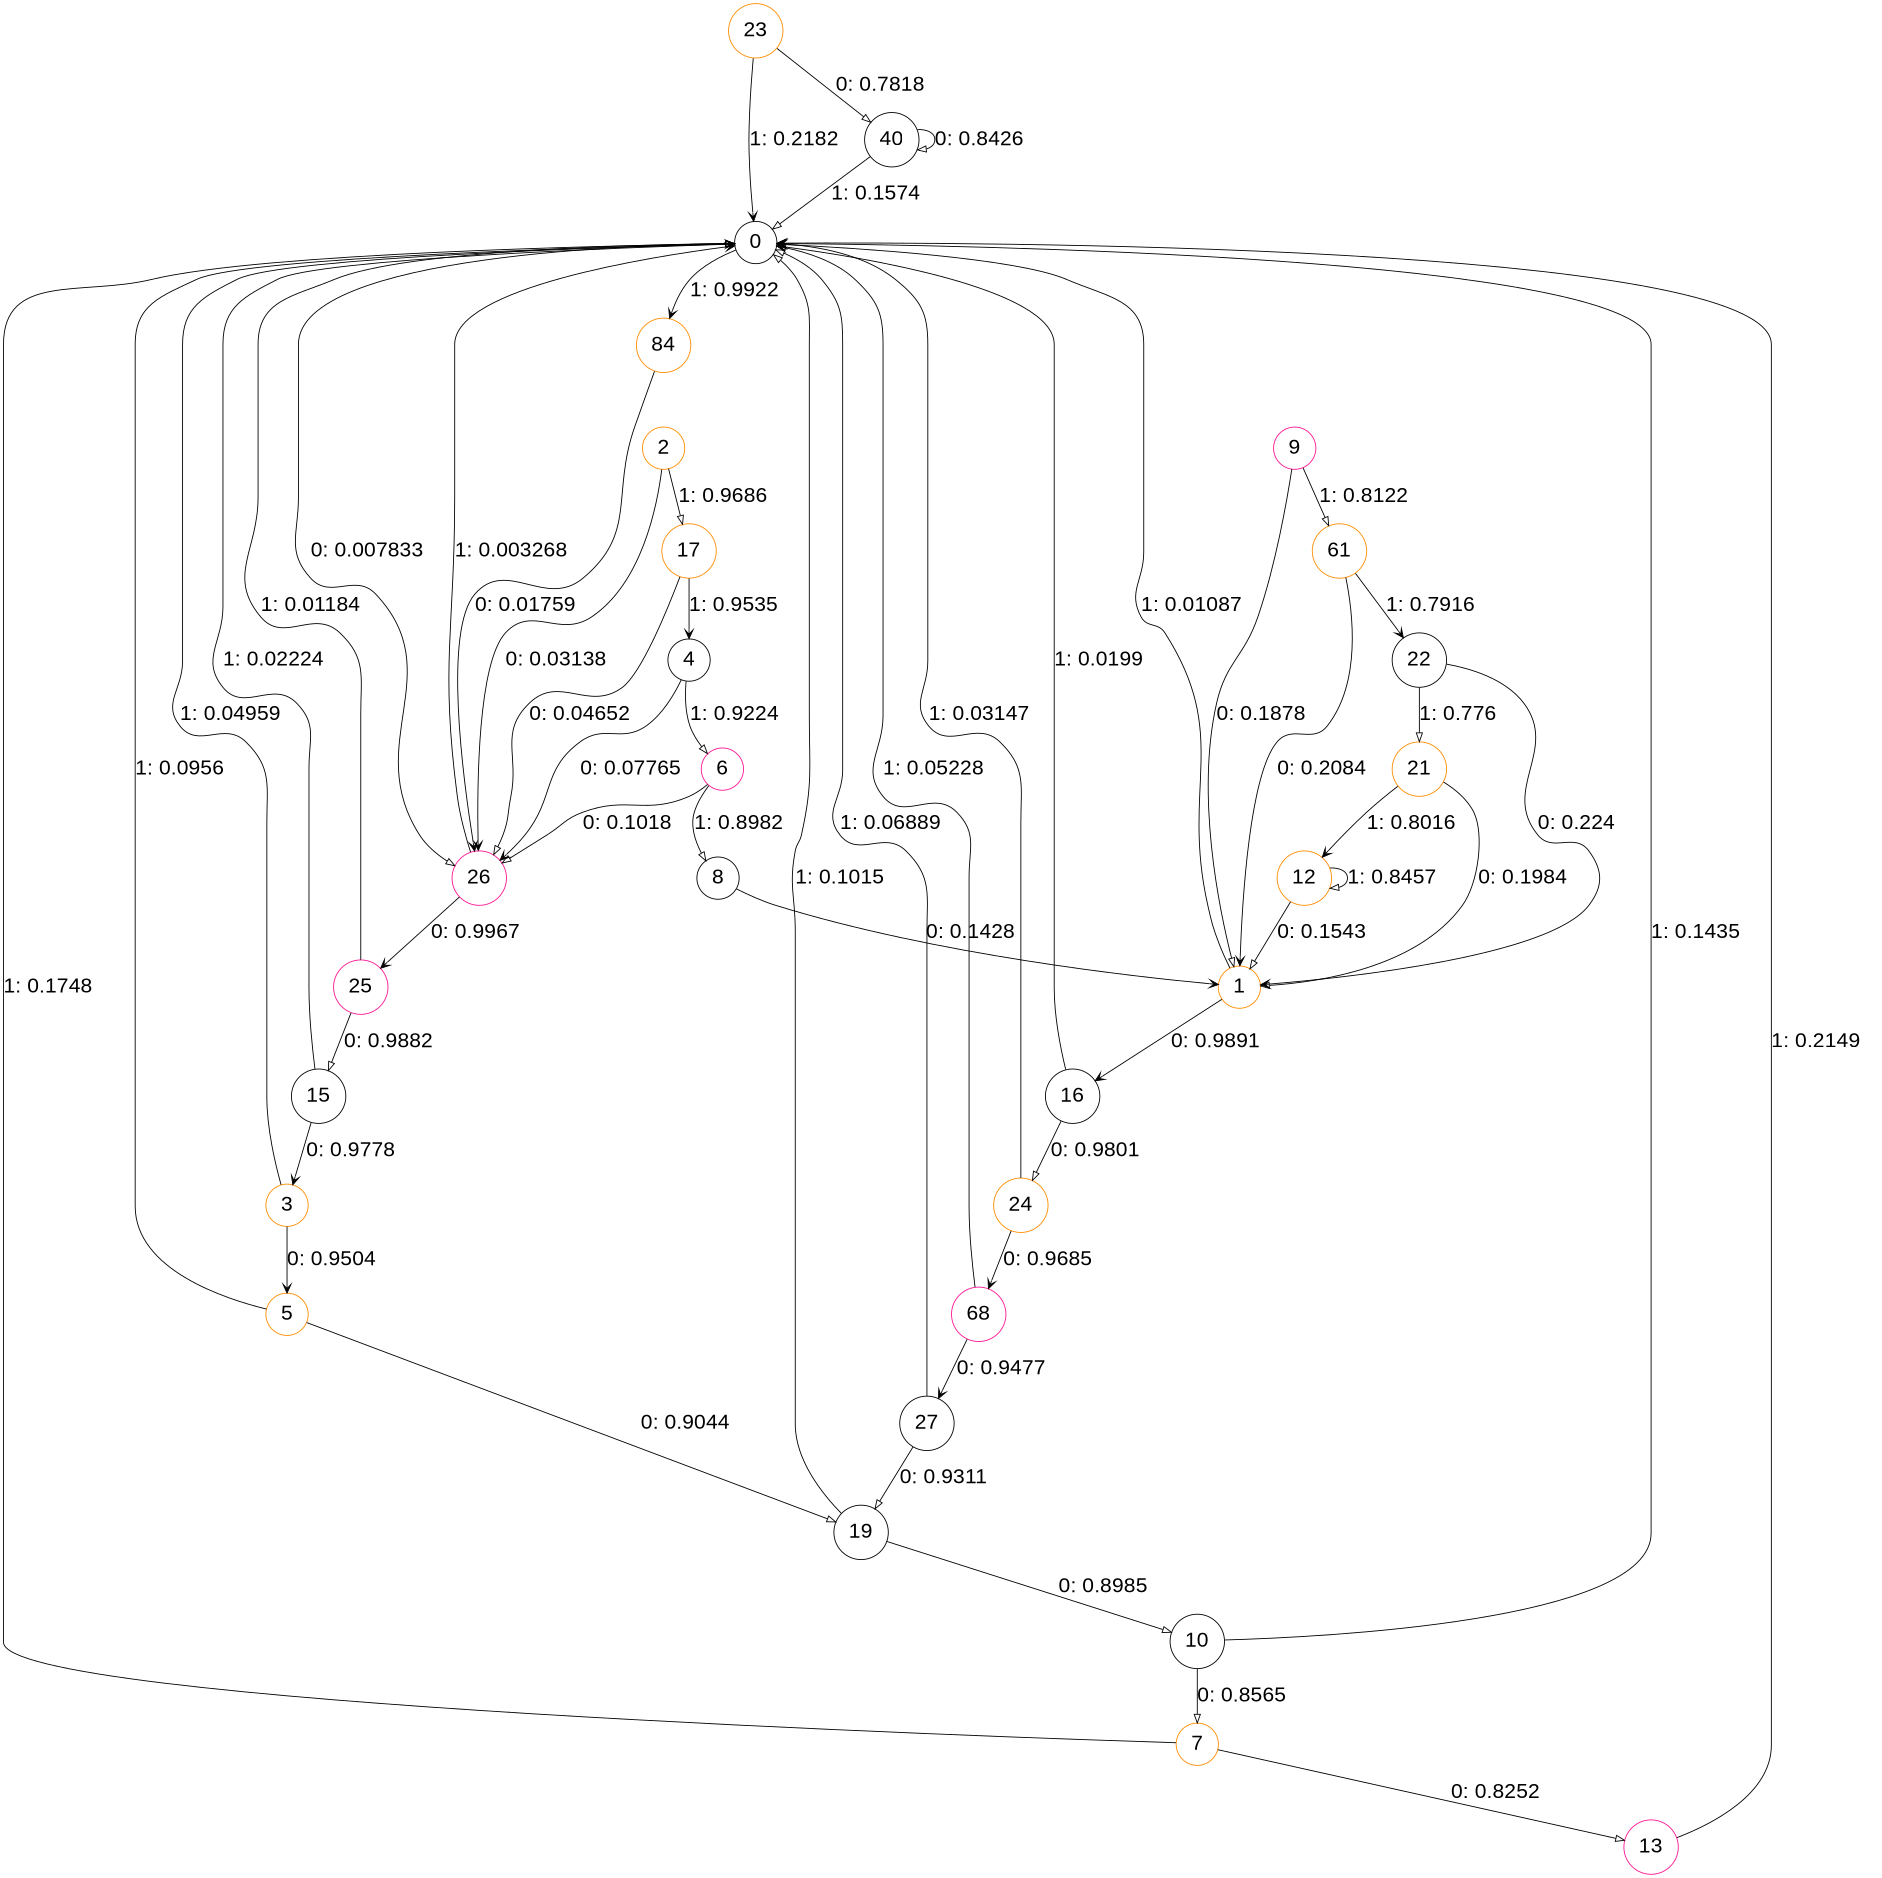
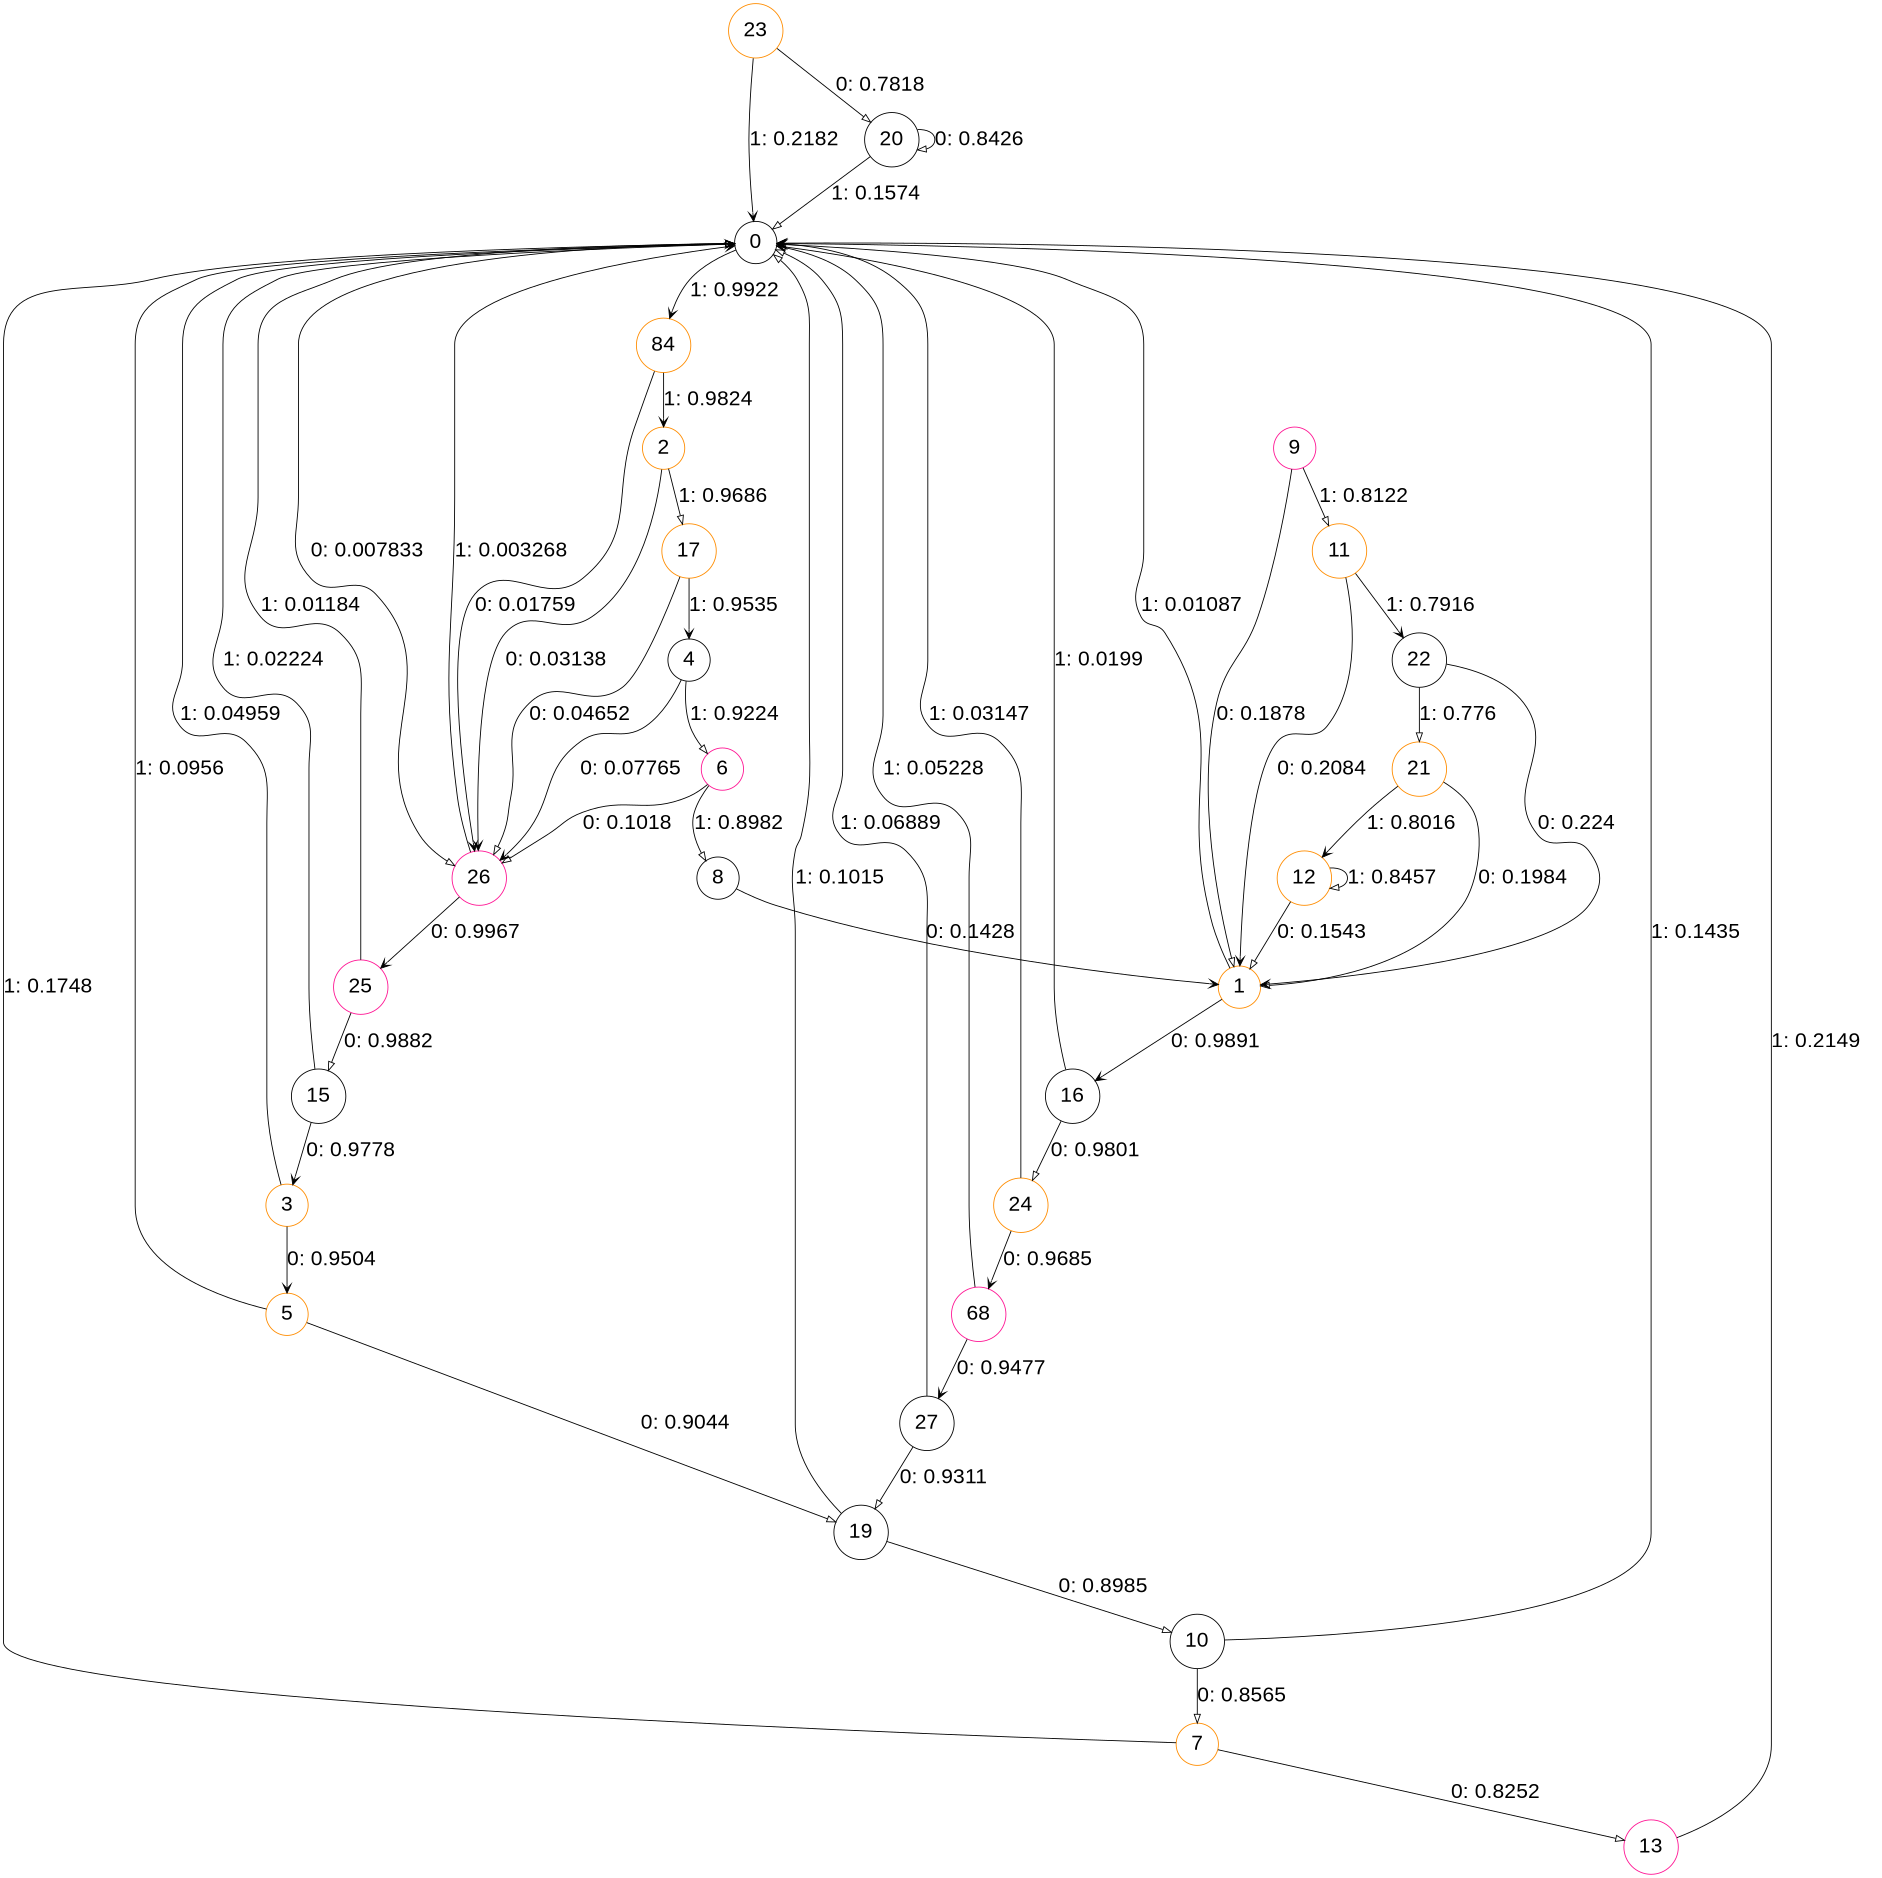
node "40": label "40" -> "20"
edge "84" -> "2": added, label "1: 0.9824"
node "61": label "61" -> "11"
